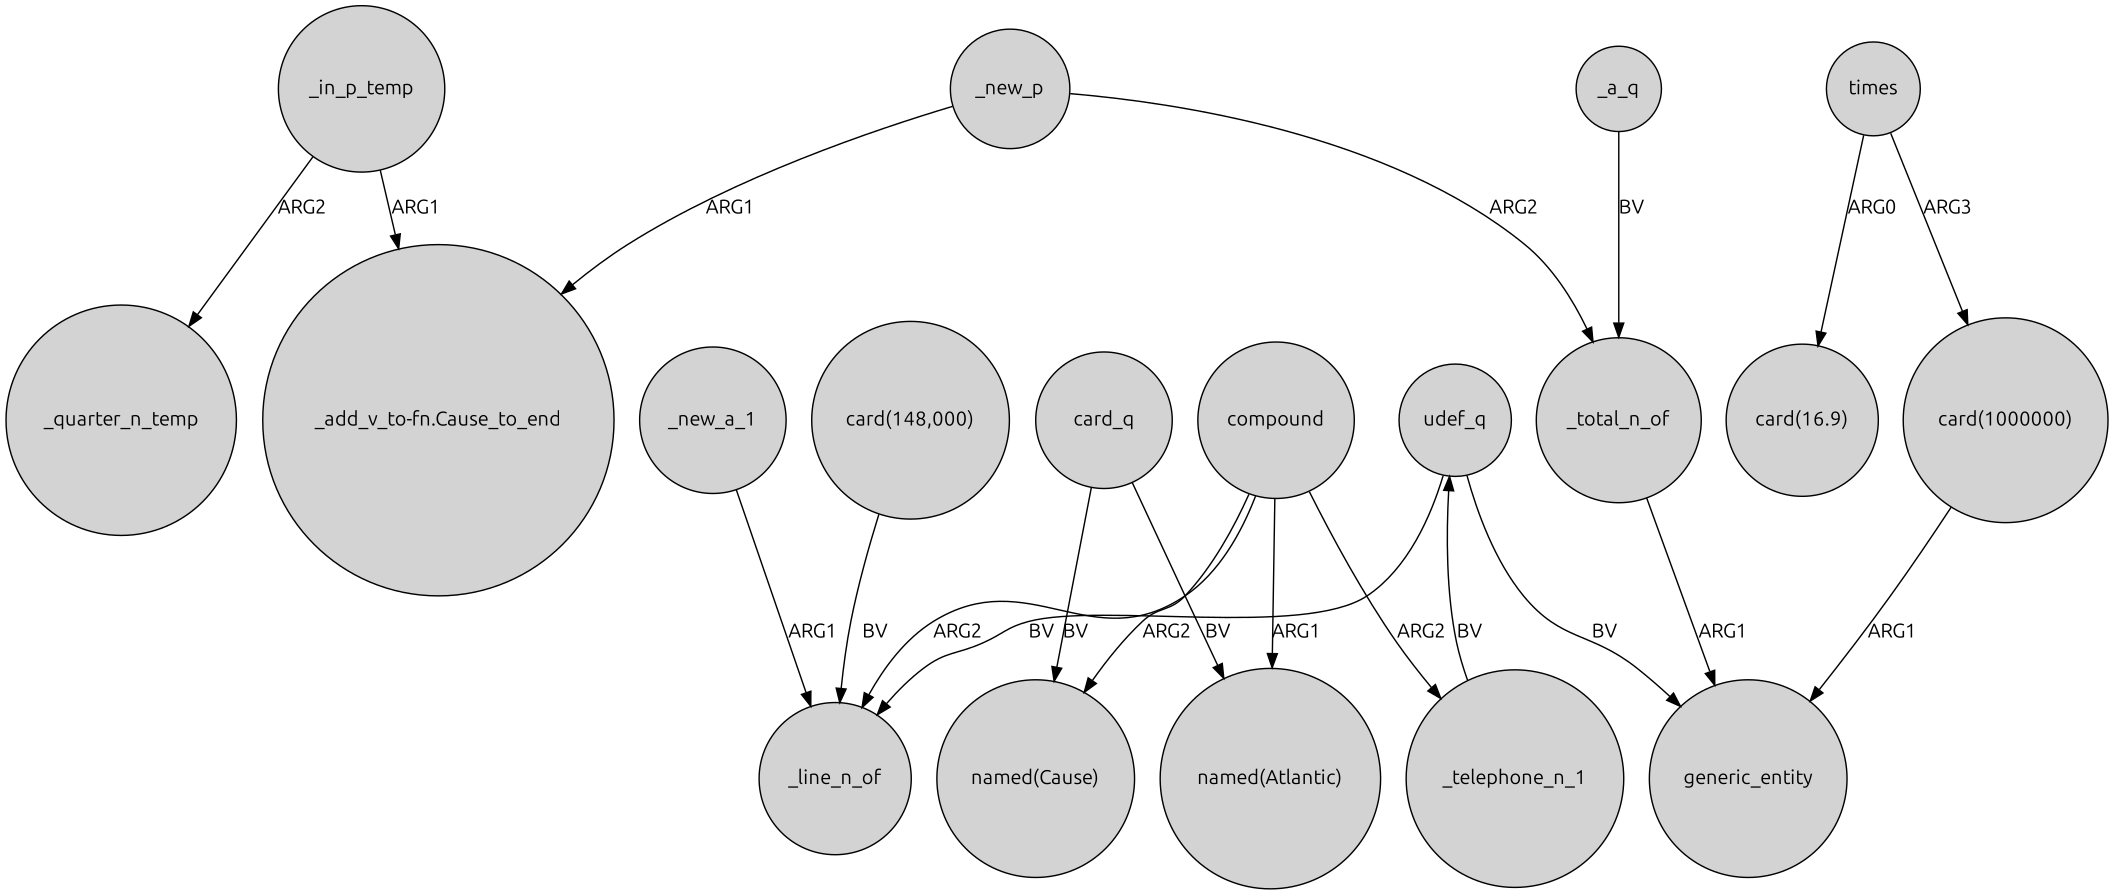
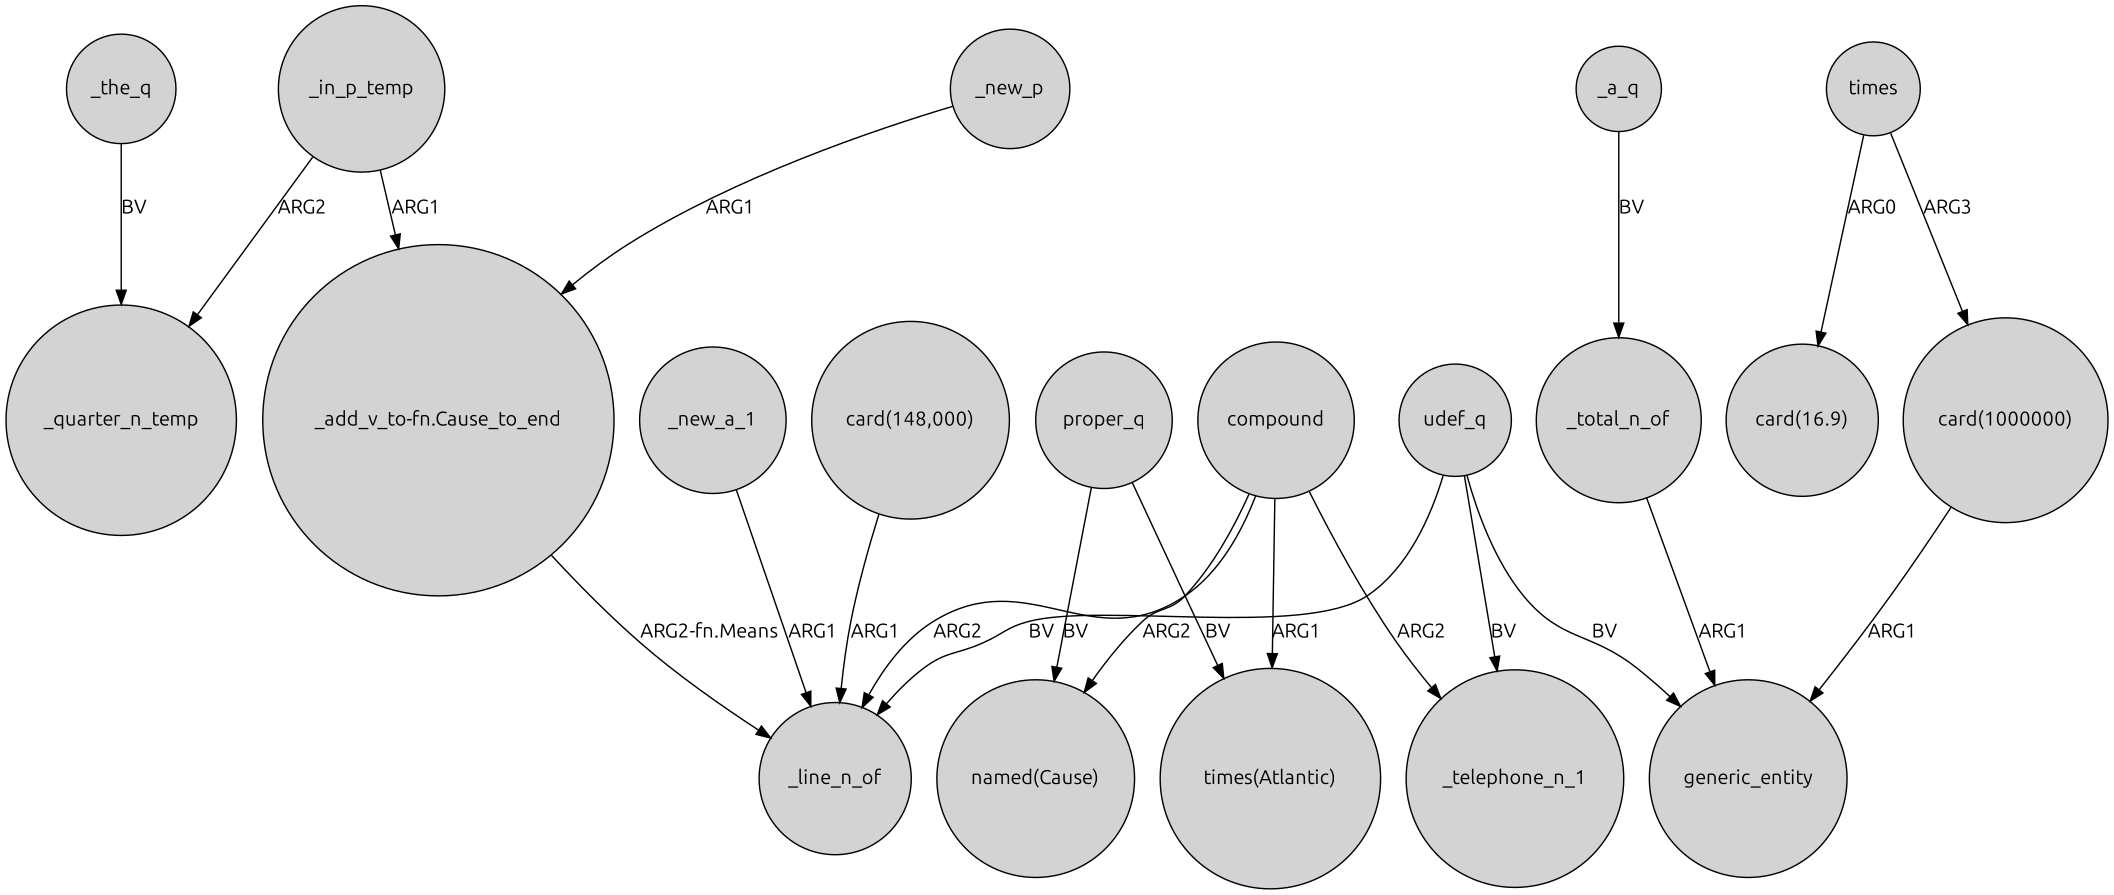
node "_the_q": added
edge "_new_p" -> "_total_n_of": removed, label "ARG2"
node "card_q": label "card_q" -> "proper_q"
edge "_telephone_n_1" -> "udef_q": reversed
edge "card(148,000)" -> "_line_n_of": label "BV" -> "ARG1"
edge "_add_v_to-fn.Cause_to_end" -> "_line_n_of": added, label "ARG2-fn.Means"
node "named(Atlantic)": label "named(Atlantic)" -> "times(Atlantic)"
